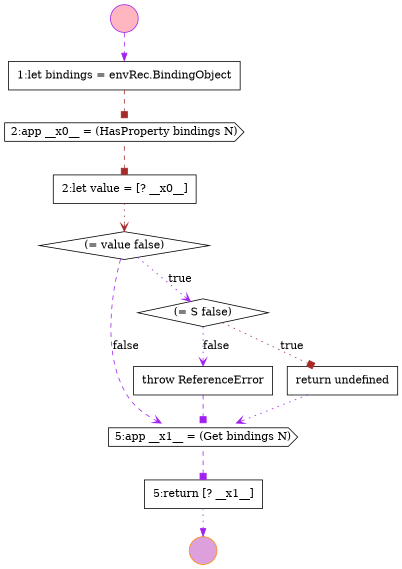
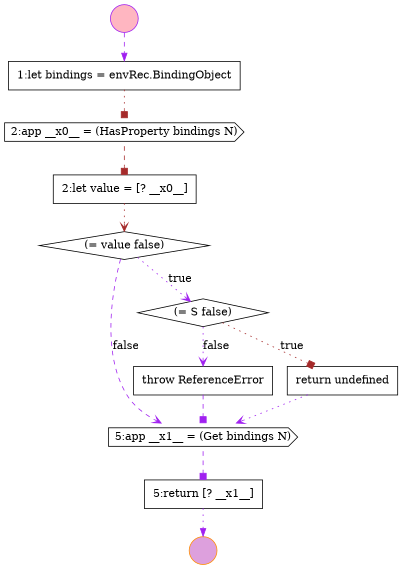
edge "1:let bindings = envRec.BindingObject" -> "2:app __x0__ = (HasProperty bindings N)": style dashed -> dotted
